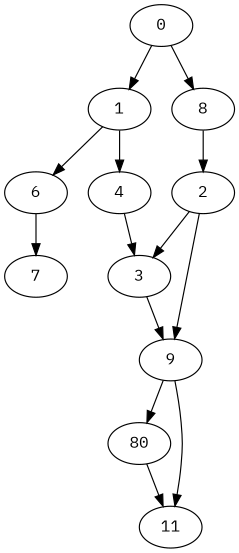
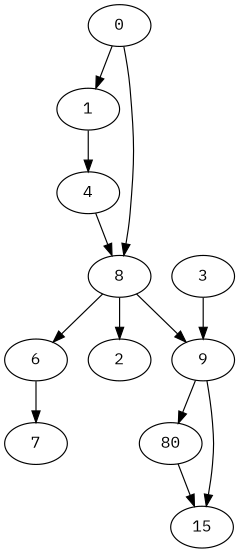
edge "1" -> "6": now "8" -> "6"
edge "4" -> "3": now "4" -> "8"
edge "2" -> "3": removed
edge "2" -> "9": now "8" -> "9"
node "11": label "11" -> "15"
